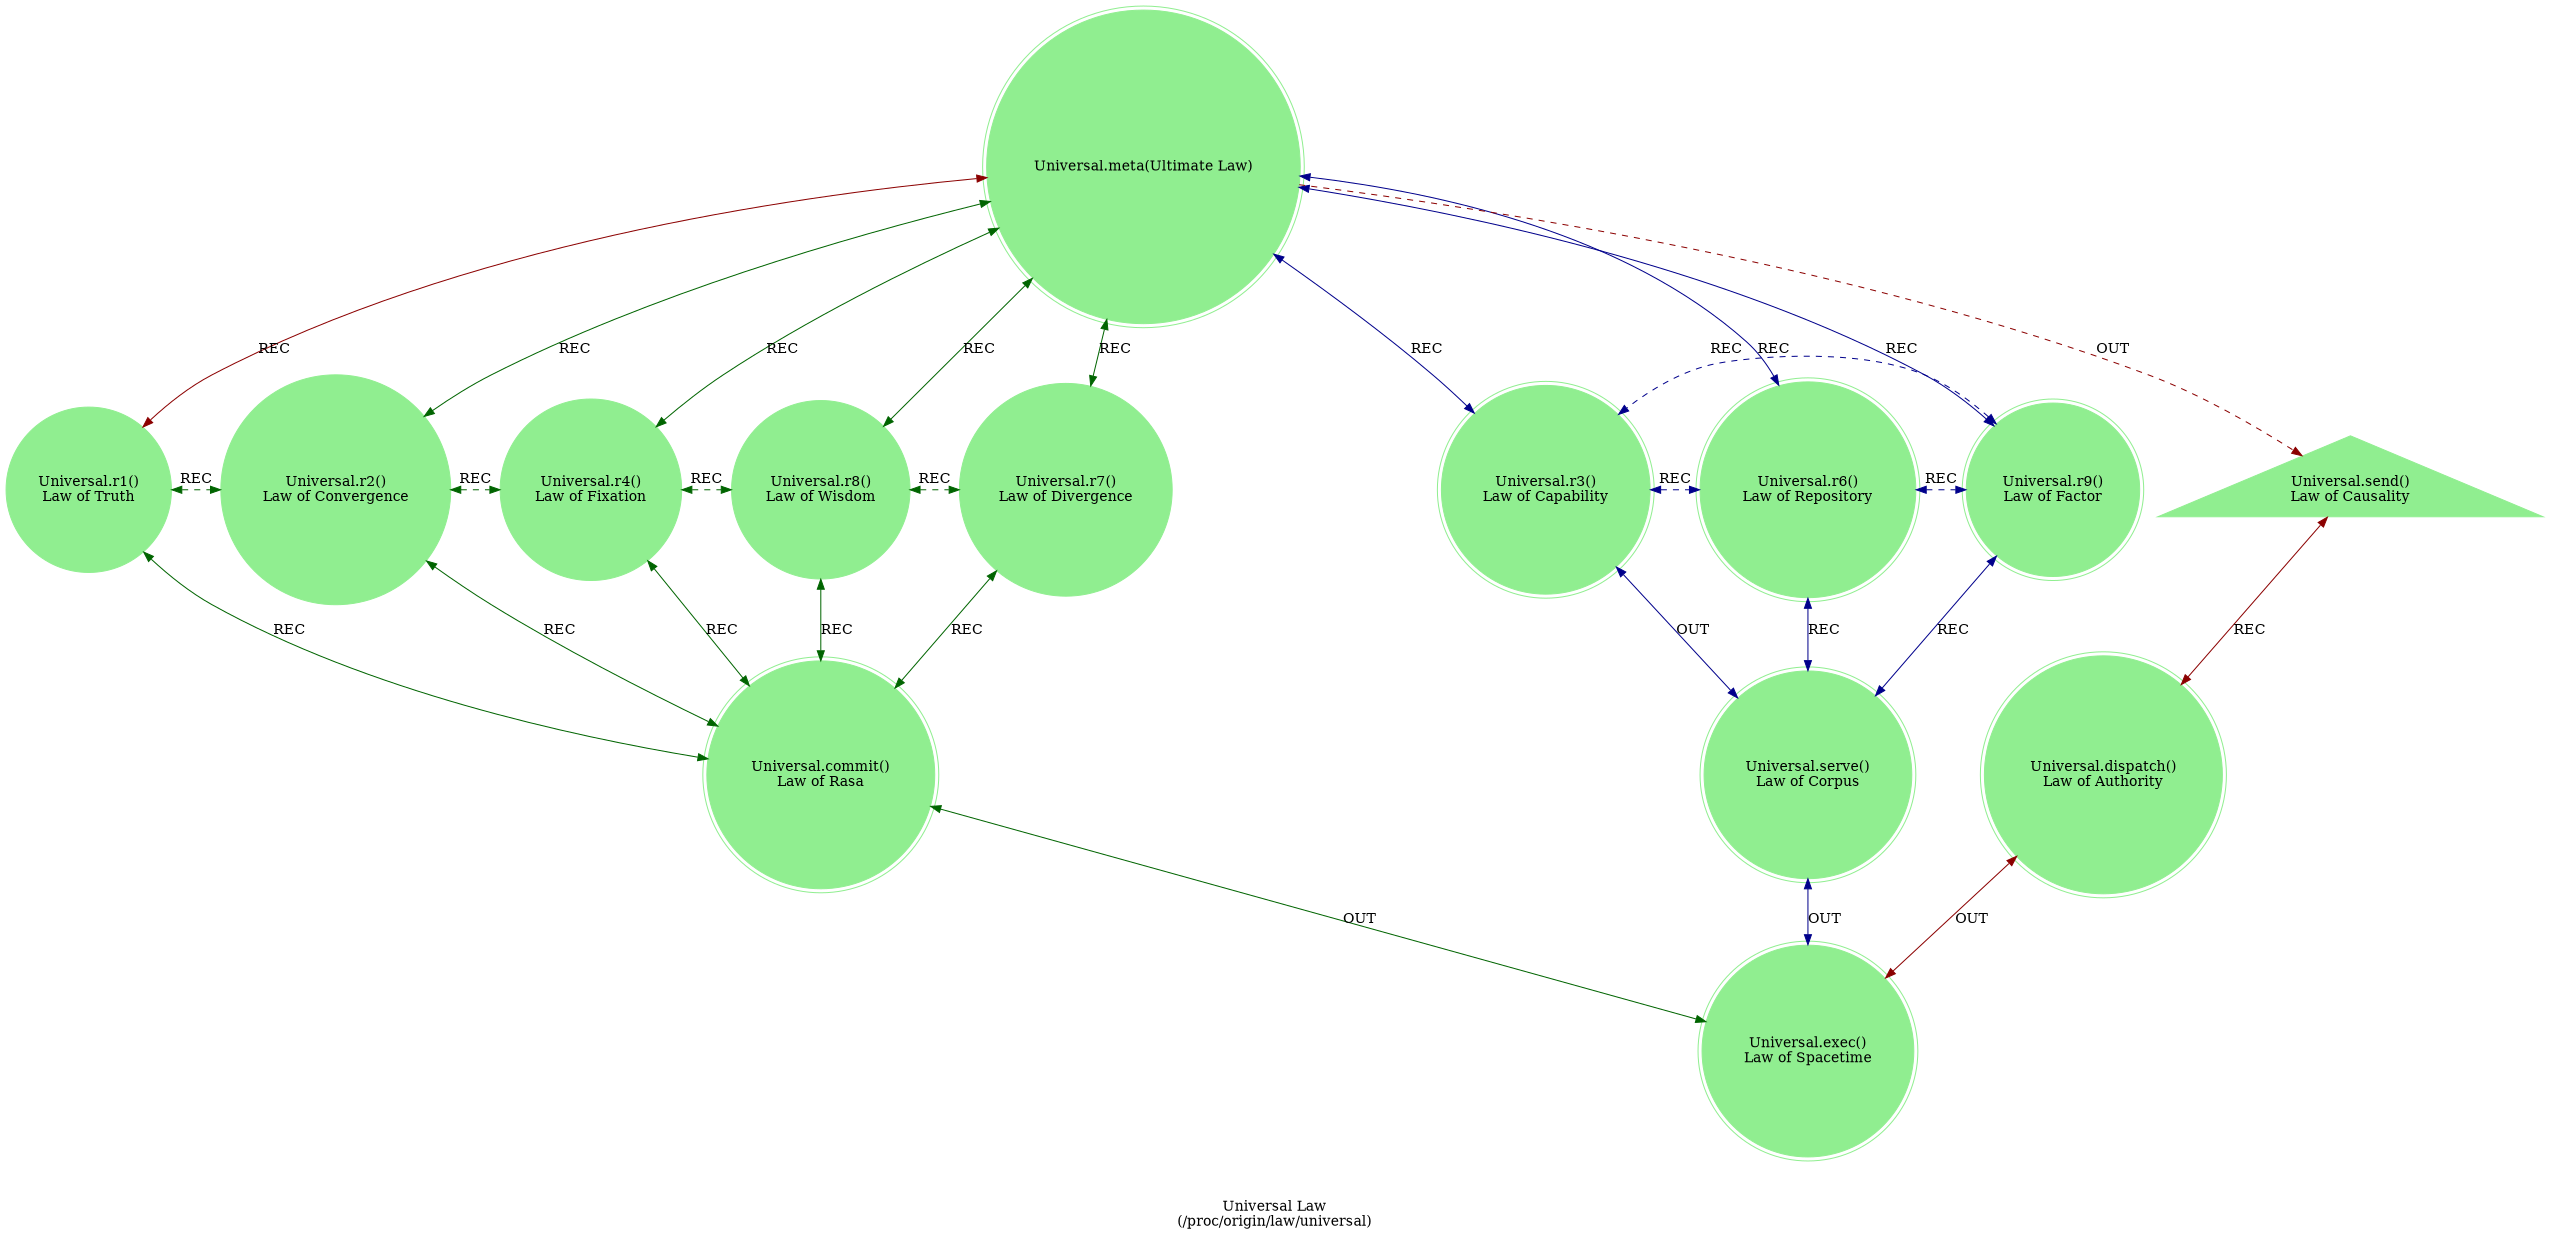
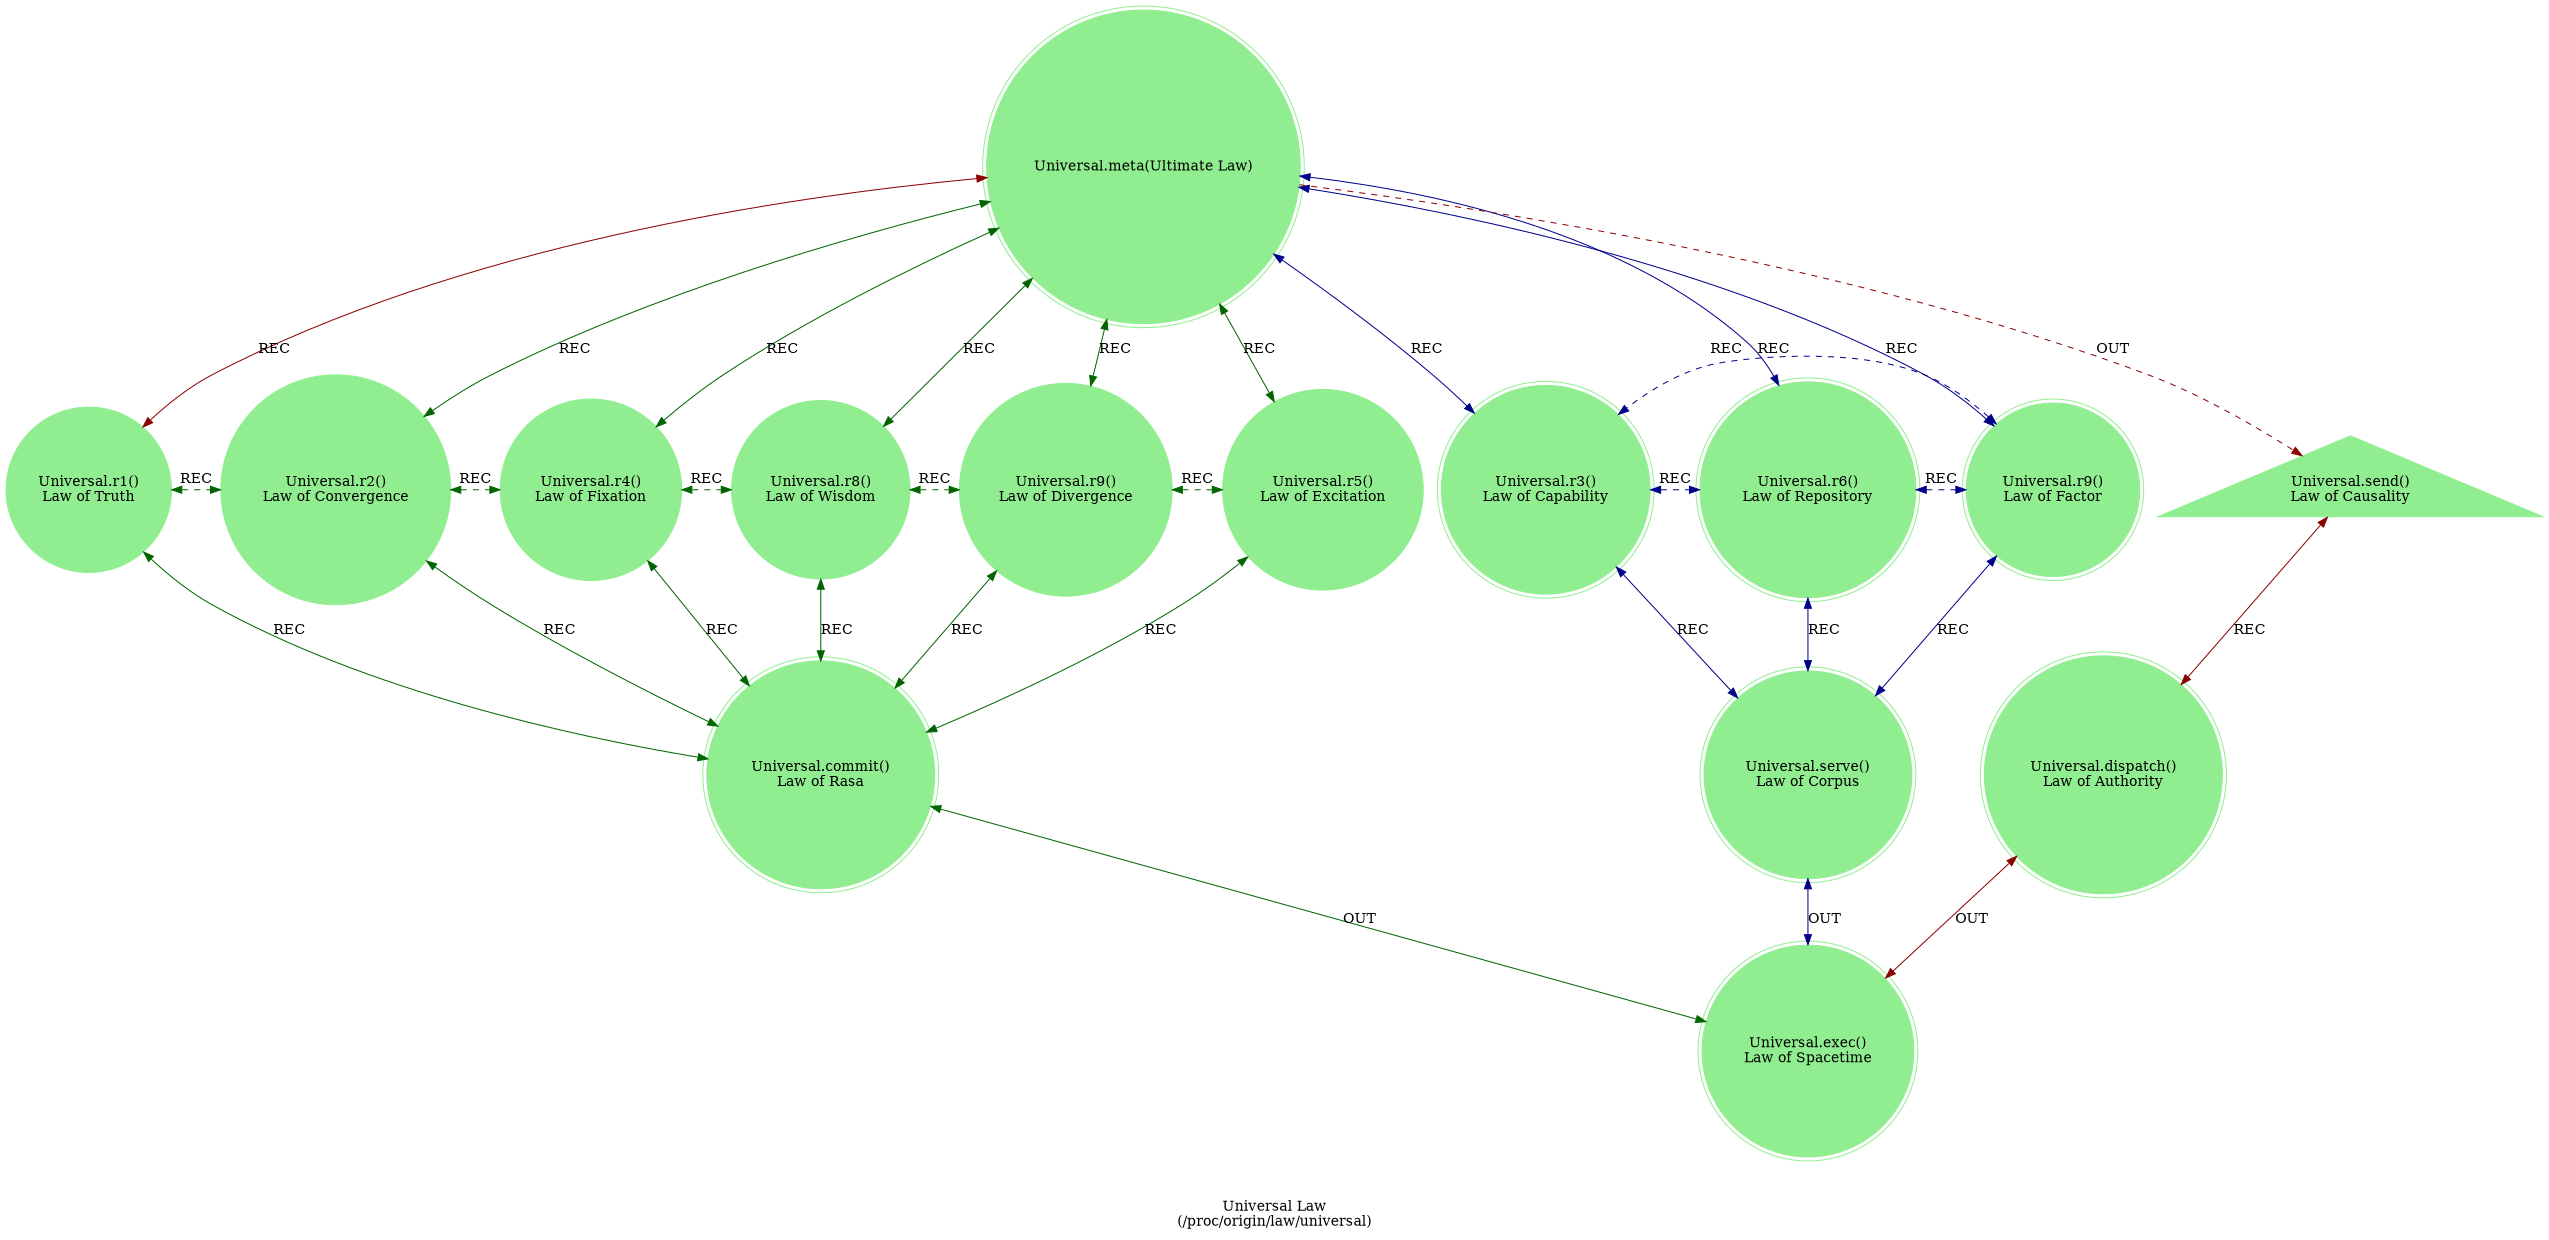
node "Universal.r7() Law of Divergence": label "Universal.r7() Law of Divergence" -> "Universal.r9() Law of Divergence"
node "Universal.r5() Law of Excitation": added
edge "Universal.r3() Law of Capability" -- "Universal.serve() Law of Corpus": label "OUT" -> "REC"
